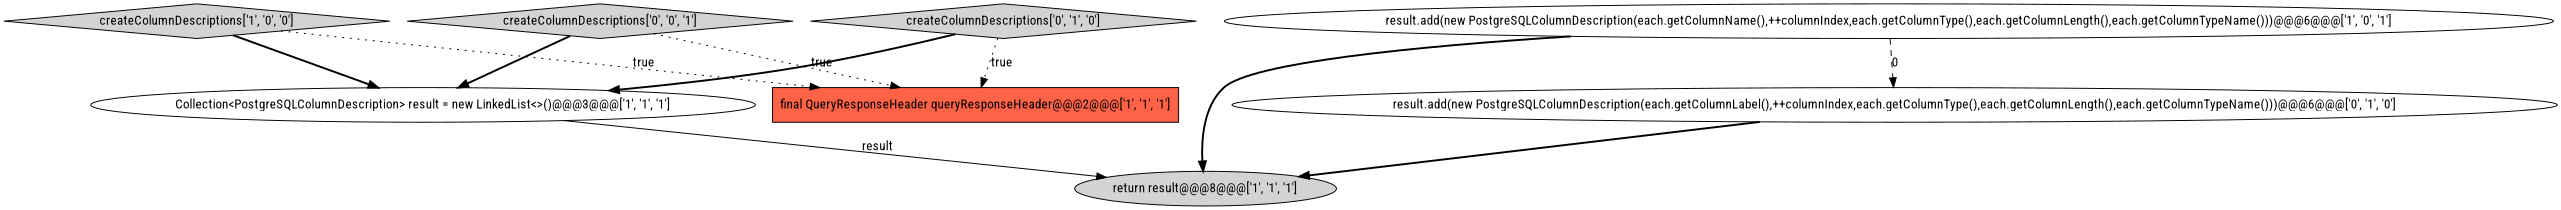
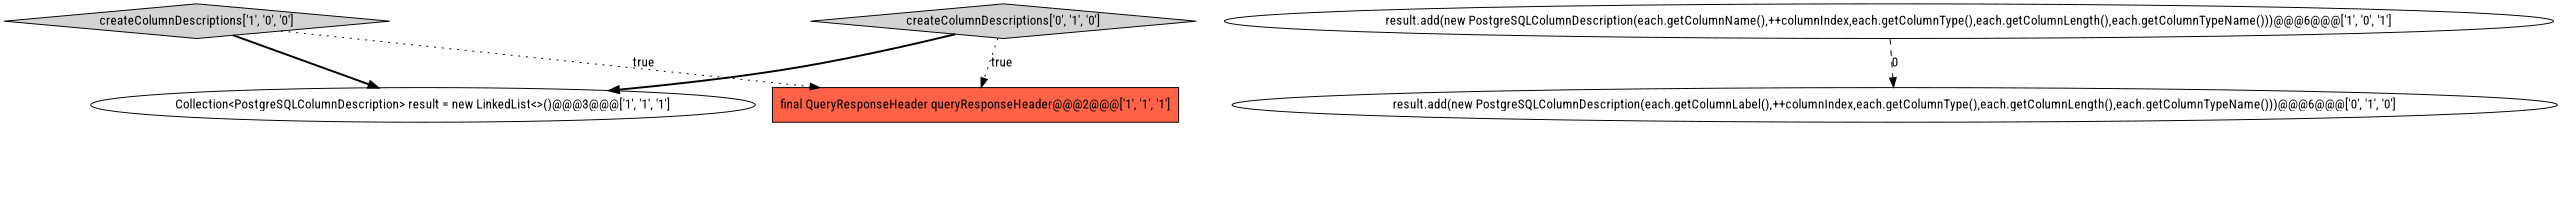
node "createColumnDescriptions['0', '0', '1']": removed
node "return result@@@8@@@['1', '1', '1']": removed
